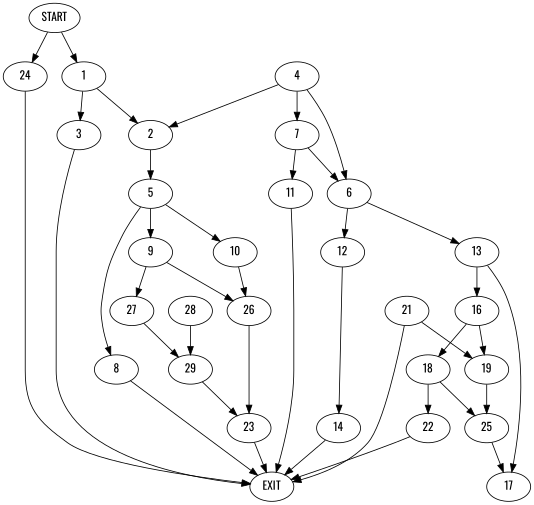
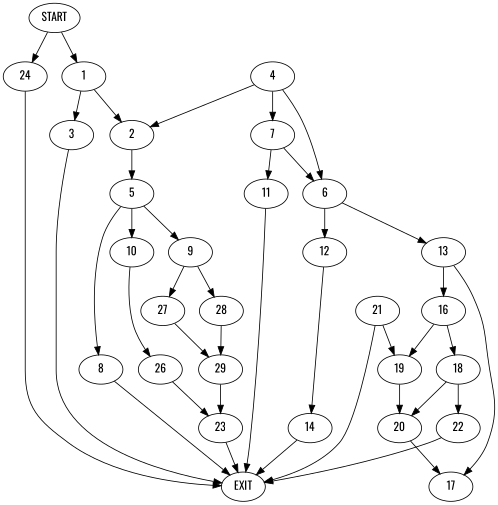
edge "9" -> "26": now "9" -> "28"
node "25": label "25" -> "20"
